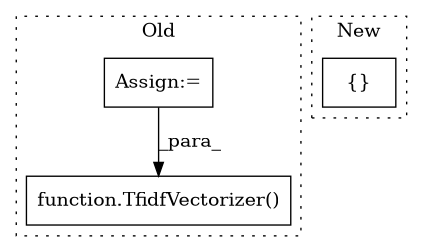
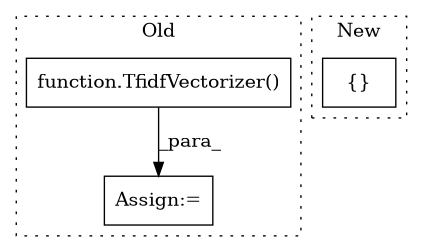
edge "Assign:=" -> "function.TfidfVectorizer()": reversed
